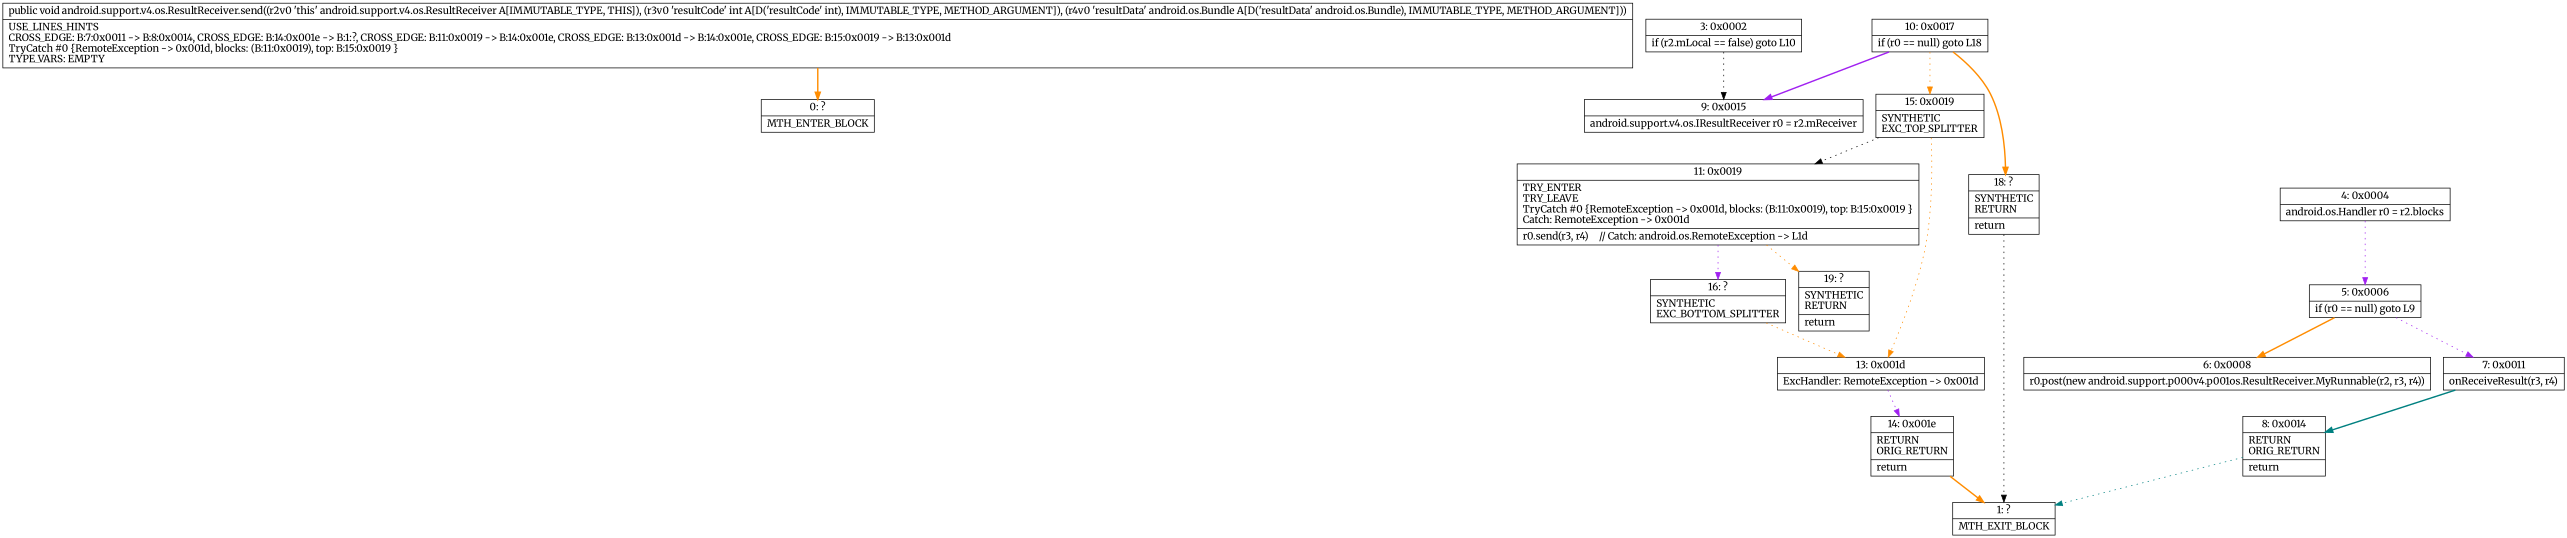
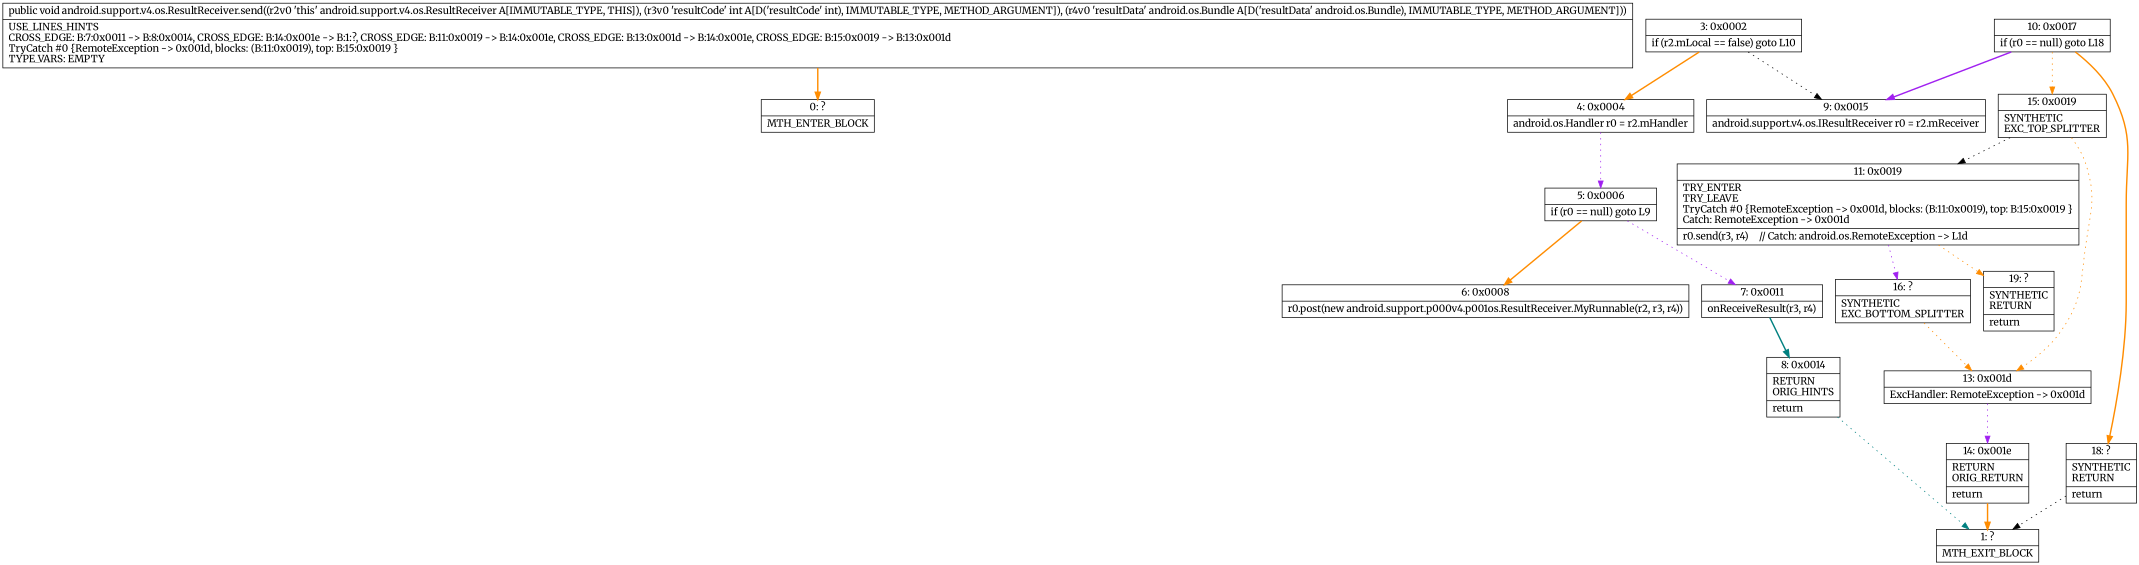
edge "3: 0x0002" -> "4: 0x0004": added
node "4: 0x0004": text "android.os.Handler r0 = r2.blocks" -> "android.os.Handler r0 = r2.mHandler"
node "8: 0x0014": text "ORIG_RETURN" -> "ORIG_HINTS"
